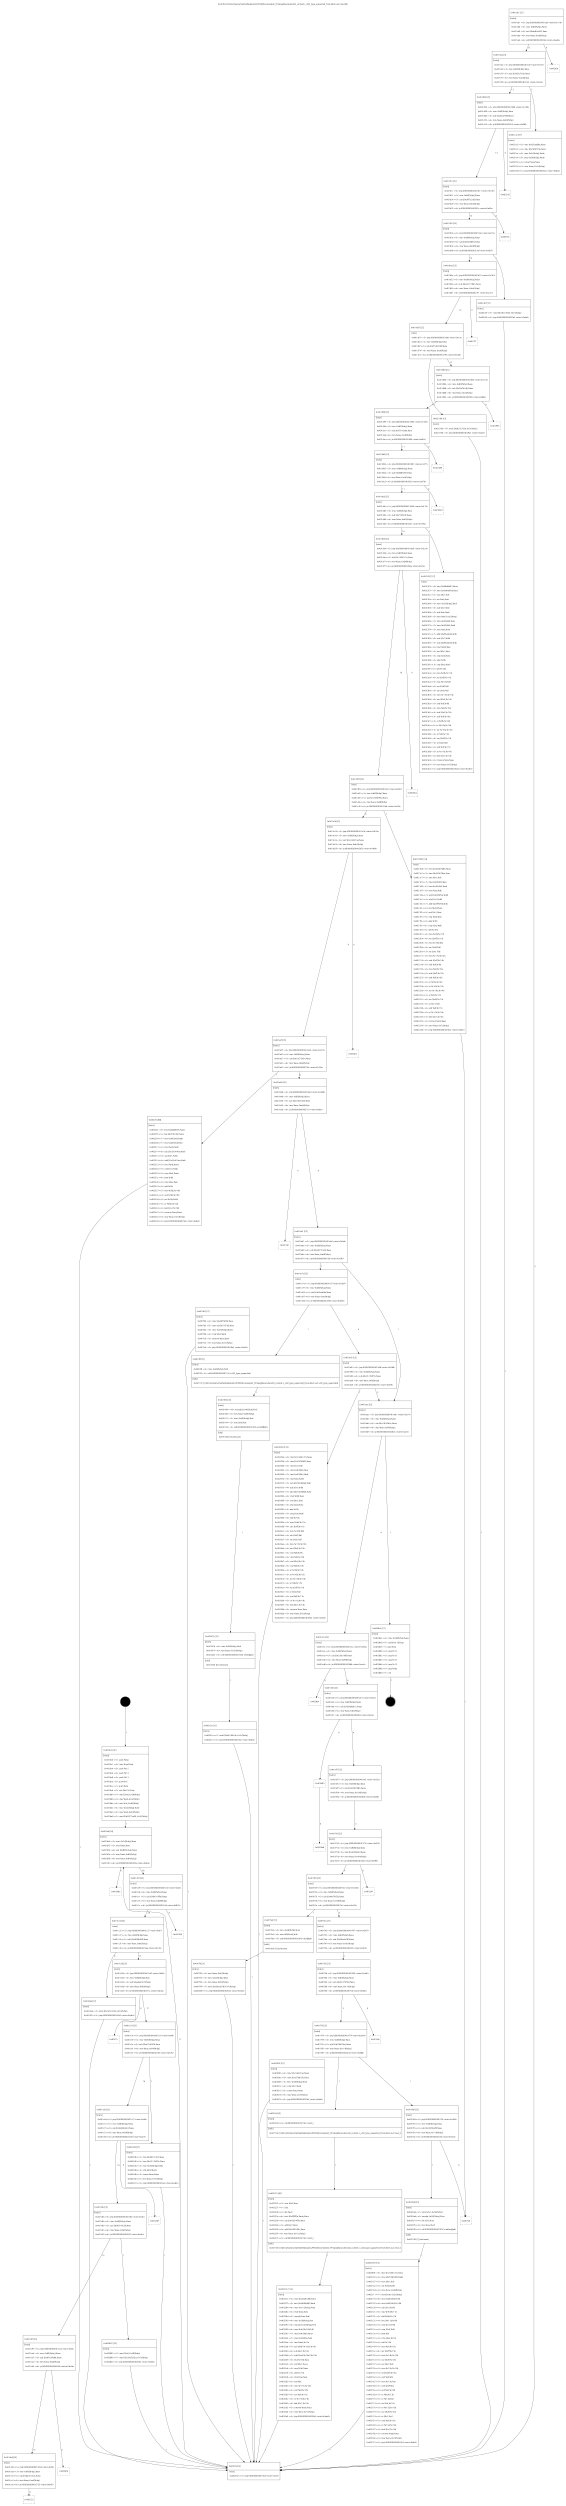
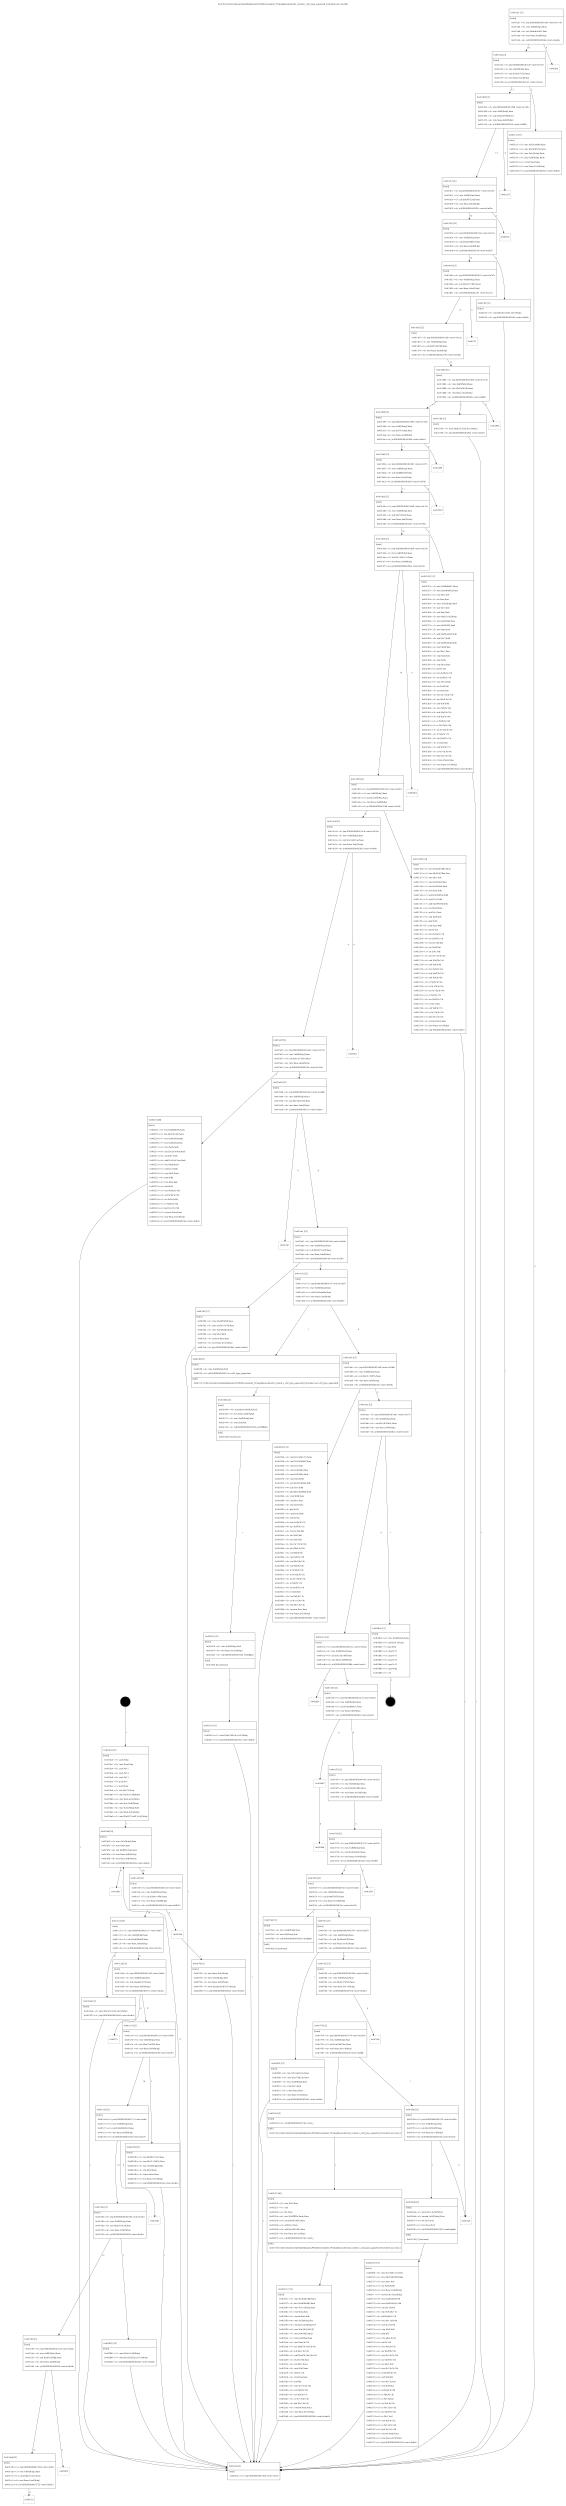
edge "0x401d67 [25]" -> "0x402196 [12]": now "0x401d80 [25]" -> "0x402196 [12]"
edge "0x401e61 [25]" -> "0x401eac [25]": now "0x401e61 [25]" -> "0x401fb0 [27]"
edge "0x402352 [157]" -> "0x4029a2 [5]": added, label "1"
edge "0x401fe3 [13]" -> "0x401ff0 [21]": now "0x402436" -> "0x401ff0 [21]"
edge "0x401f42 [25]" -> "0x402005 [27]": added, label "1"
edge "0x401f5b [25]" -> "0x401f74 [25]": removed, label "2"
